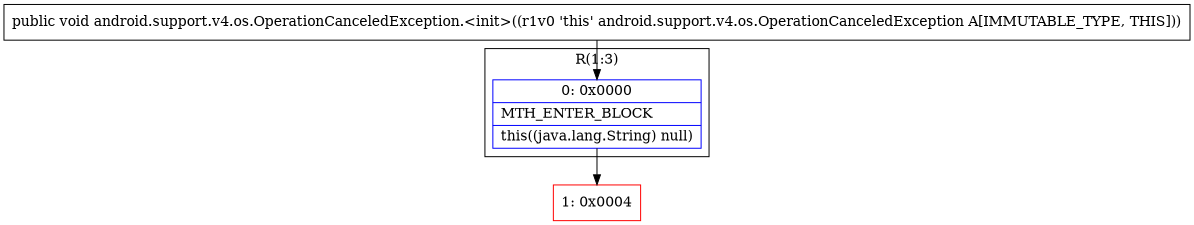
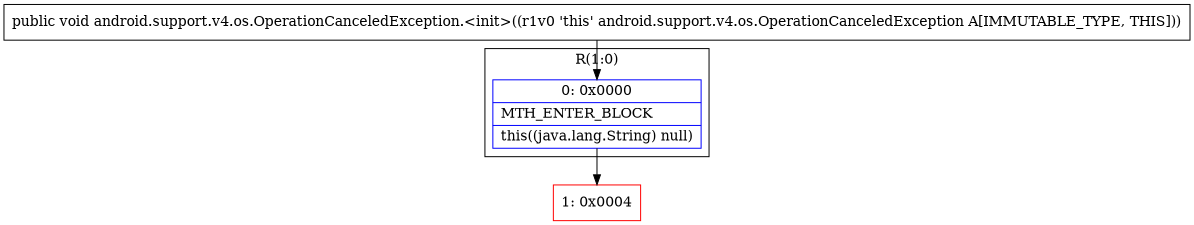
cluster "R(1:3)": label "R(1:3)" -> "R(1:0)"
